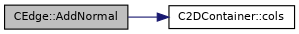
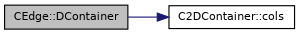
node "CEdge::AddNormal": label "CEdge::AddNormal" -> "CEdge::DContainer"
